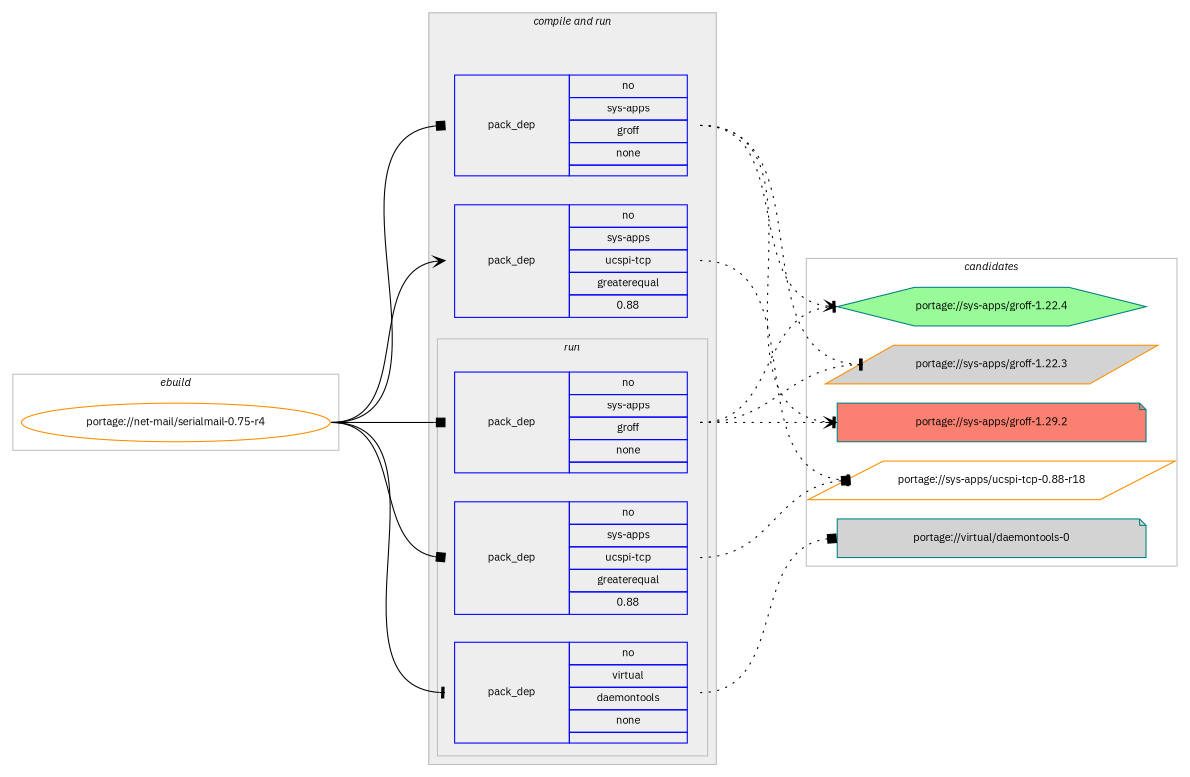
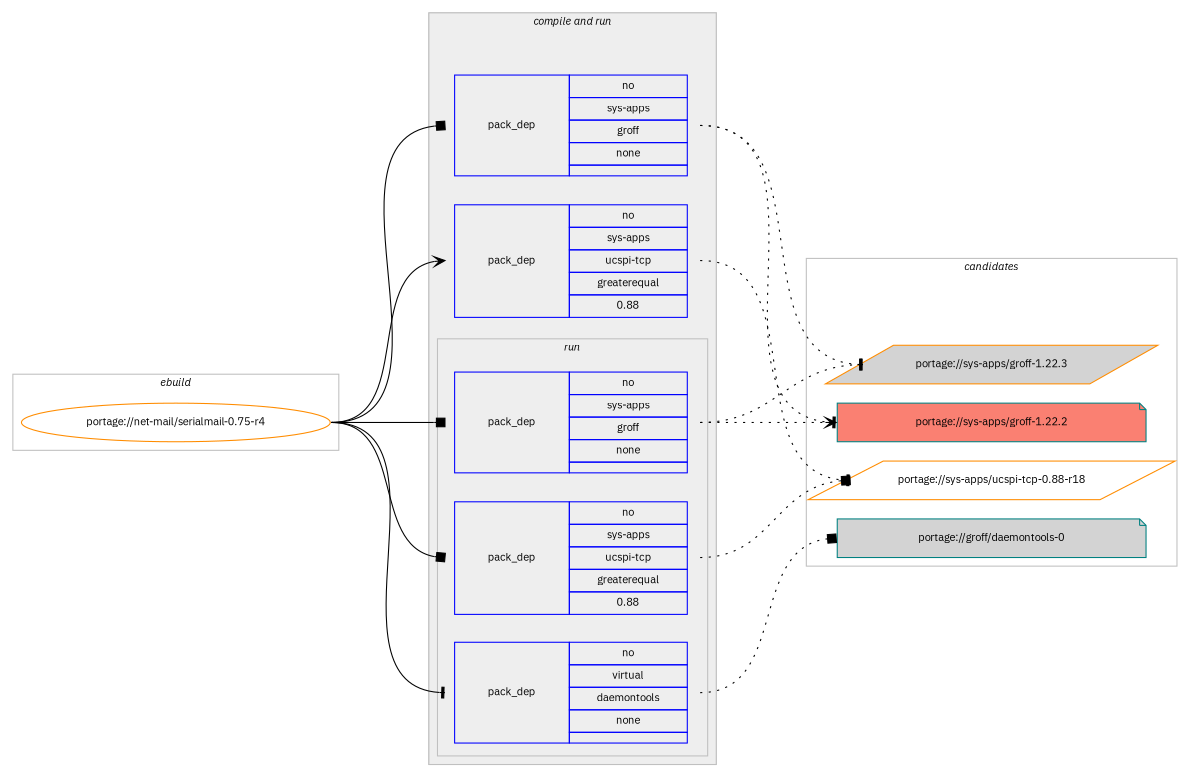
node "portage://sys-apps/groff-1.22.4": removed
node "portage://sys-apps/groff-1.29.2": label "portage://sys-apps/groff-1.29.2" -> "portage://sys-apps/groff-1.22.2"
node "portage://virtual/daemontools-0": label "portage://virtual/daemontools-0" -> "portage://groff/daemontools-0"
